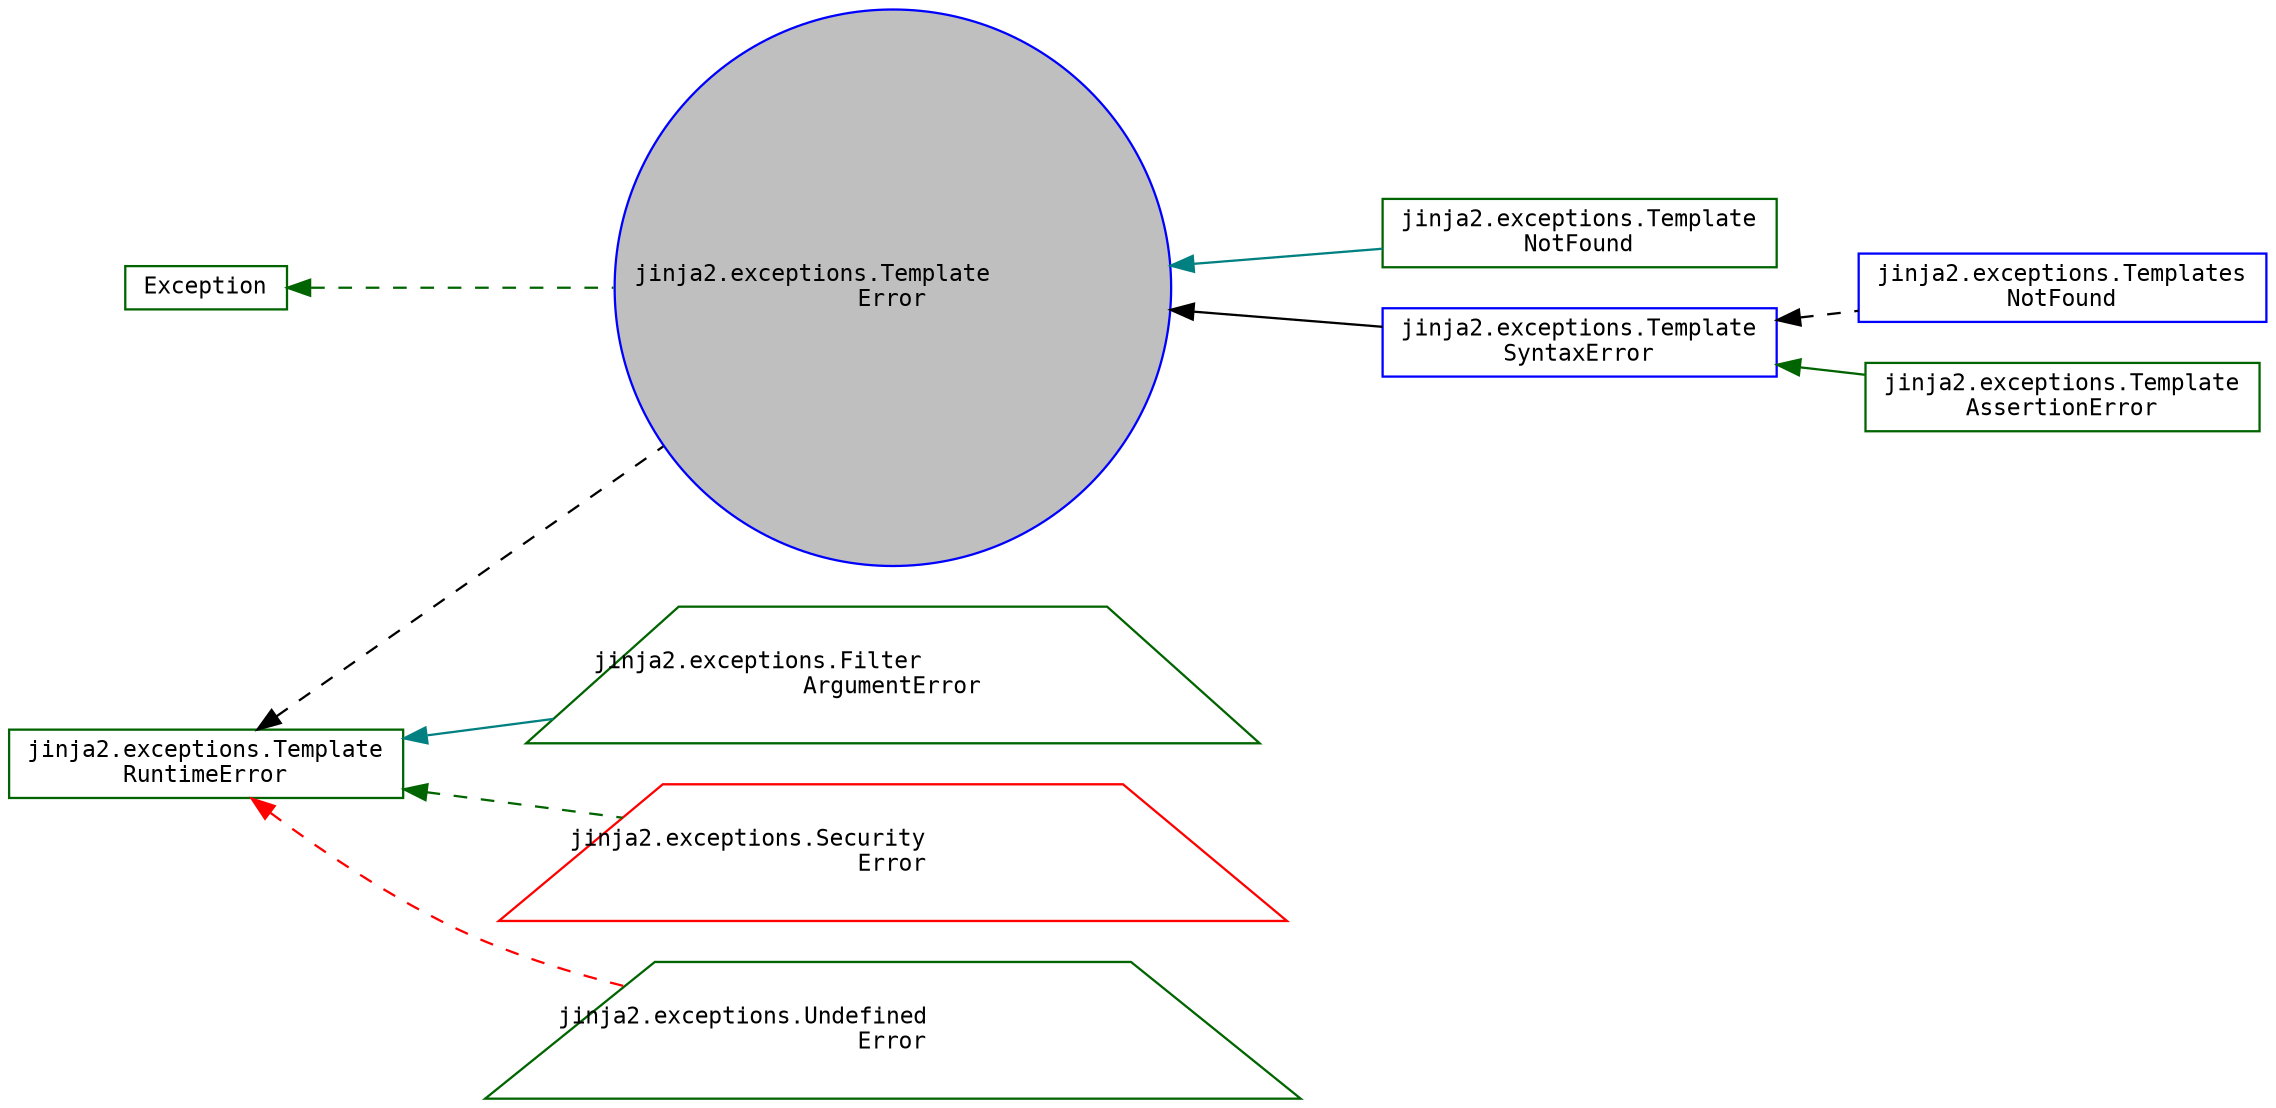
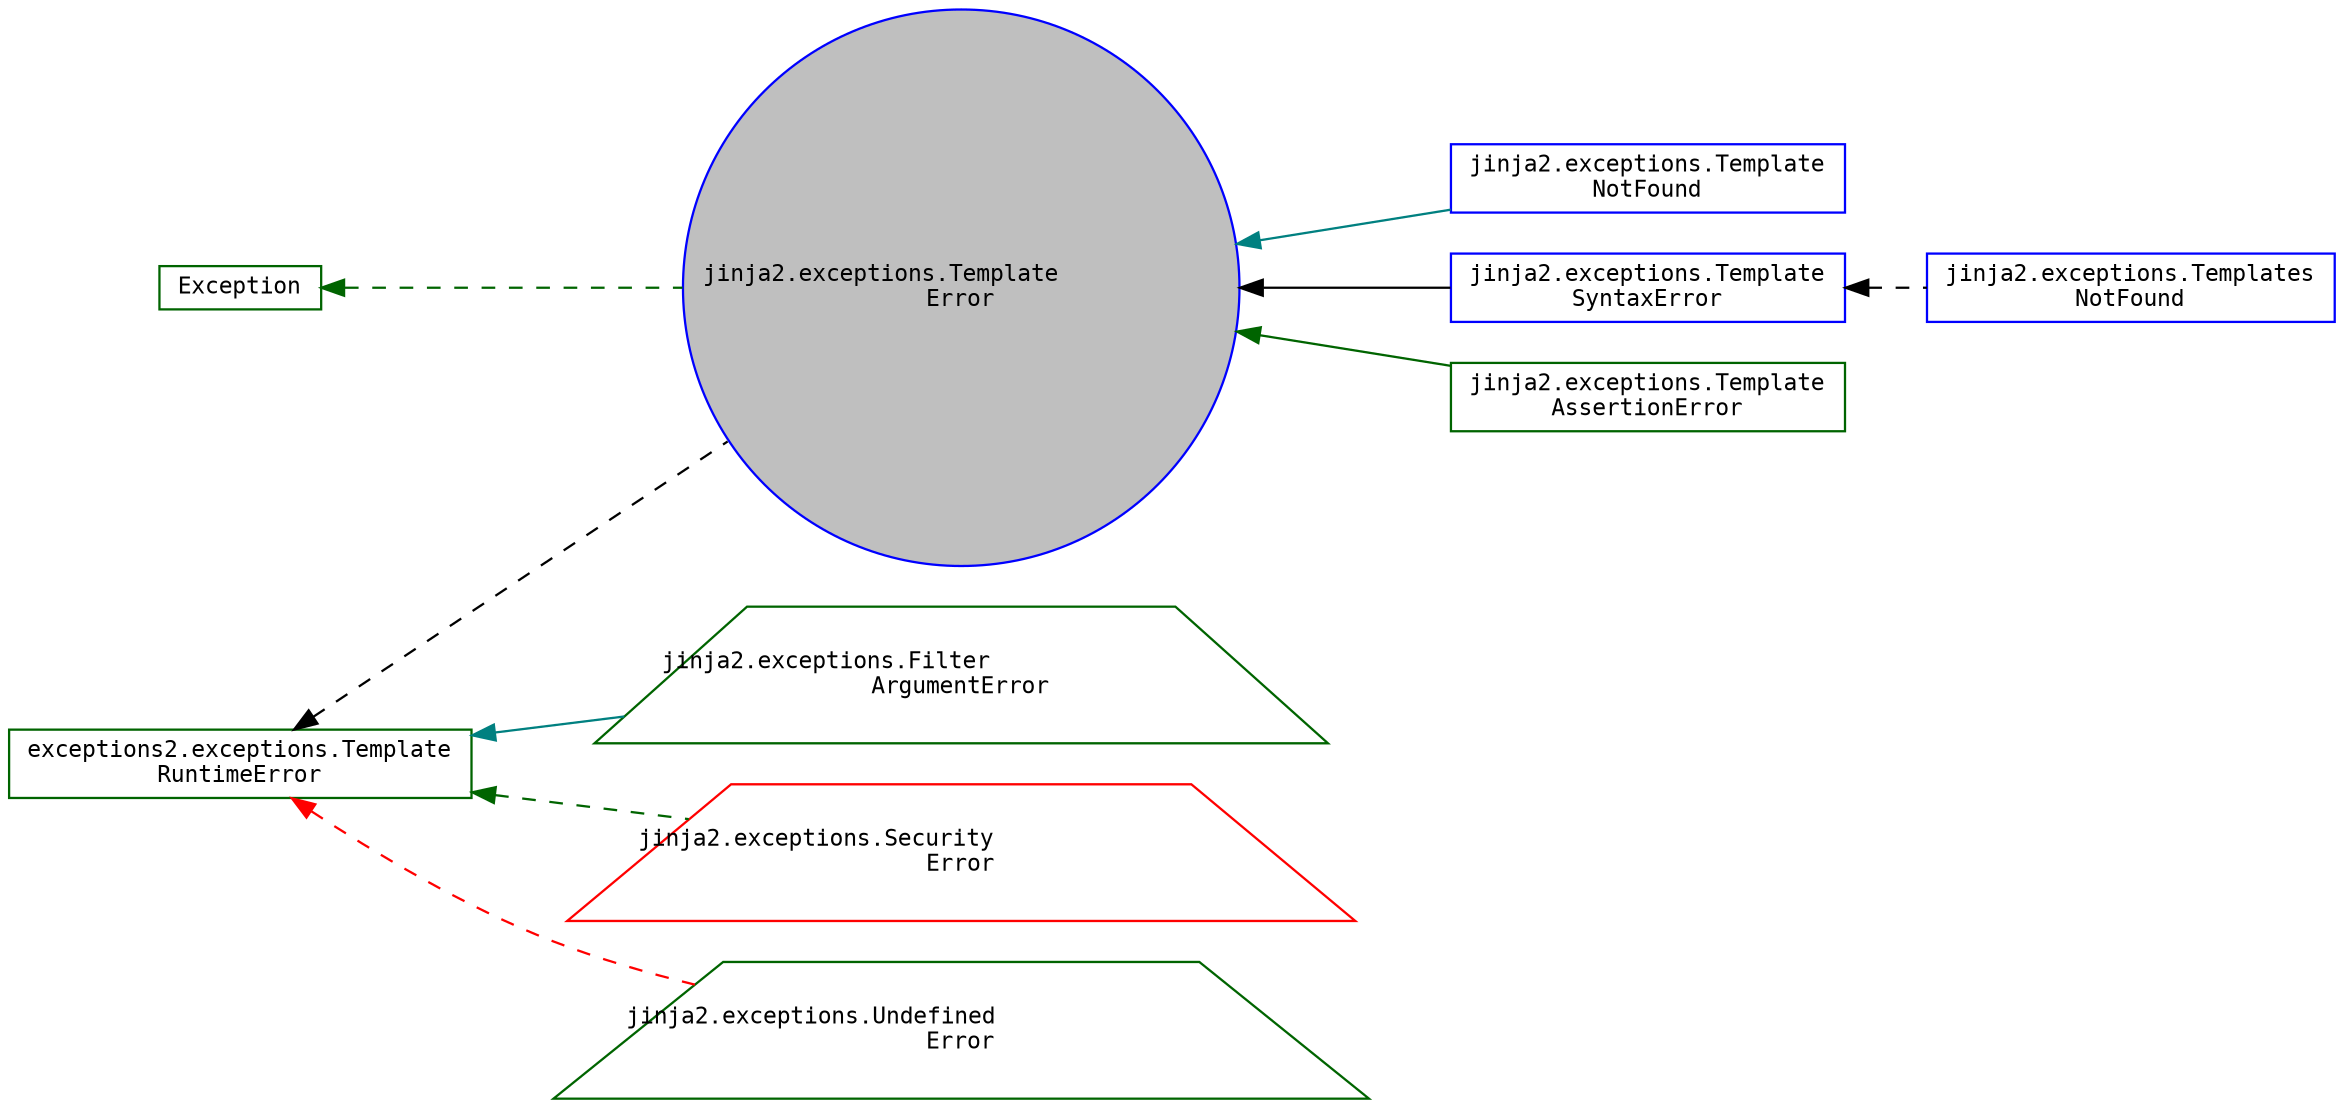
node "jinja2.exceptions.Template NotFound": color darkgreen -> blue
edge "jinja2.exceptions.Template AssertionError" -> "jinja2.exceptions.Template SyntaxError": now "jinja2.exceptions.Template AssertionError" -> "jinja2.exceptions.Template Error"
node "jinja2.exceptions.Template RuntimeError": label "jinja2.exceptions.Template RuntimeError" -> "exceptions2.exceptions.Template RuntimeError"
